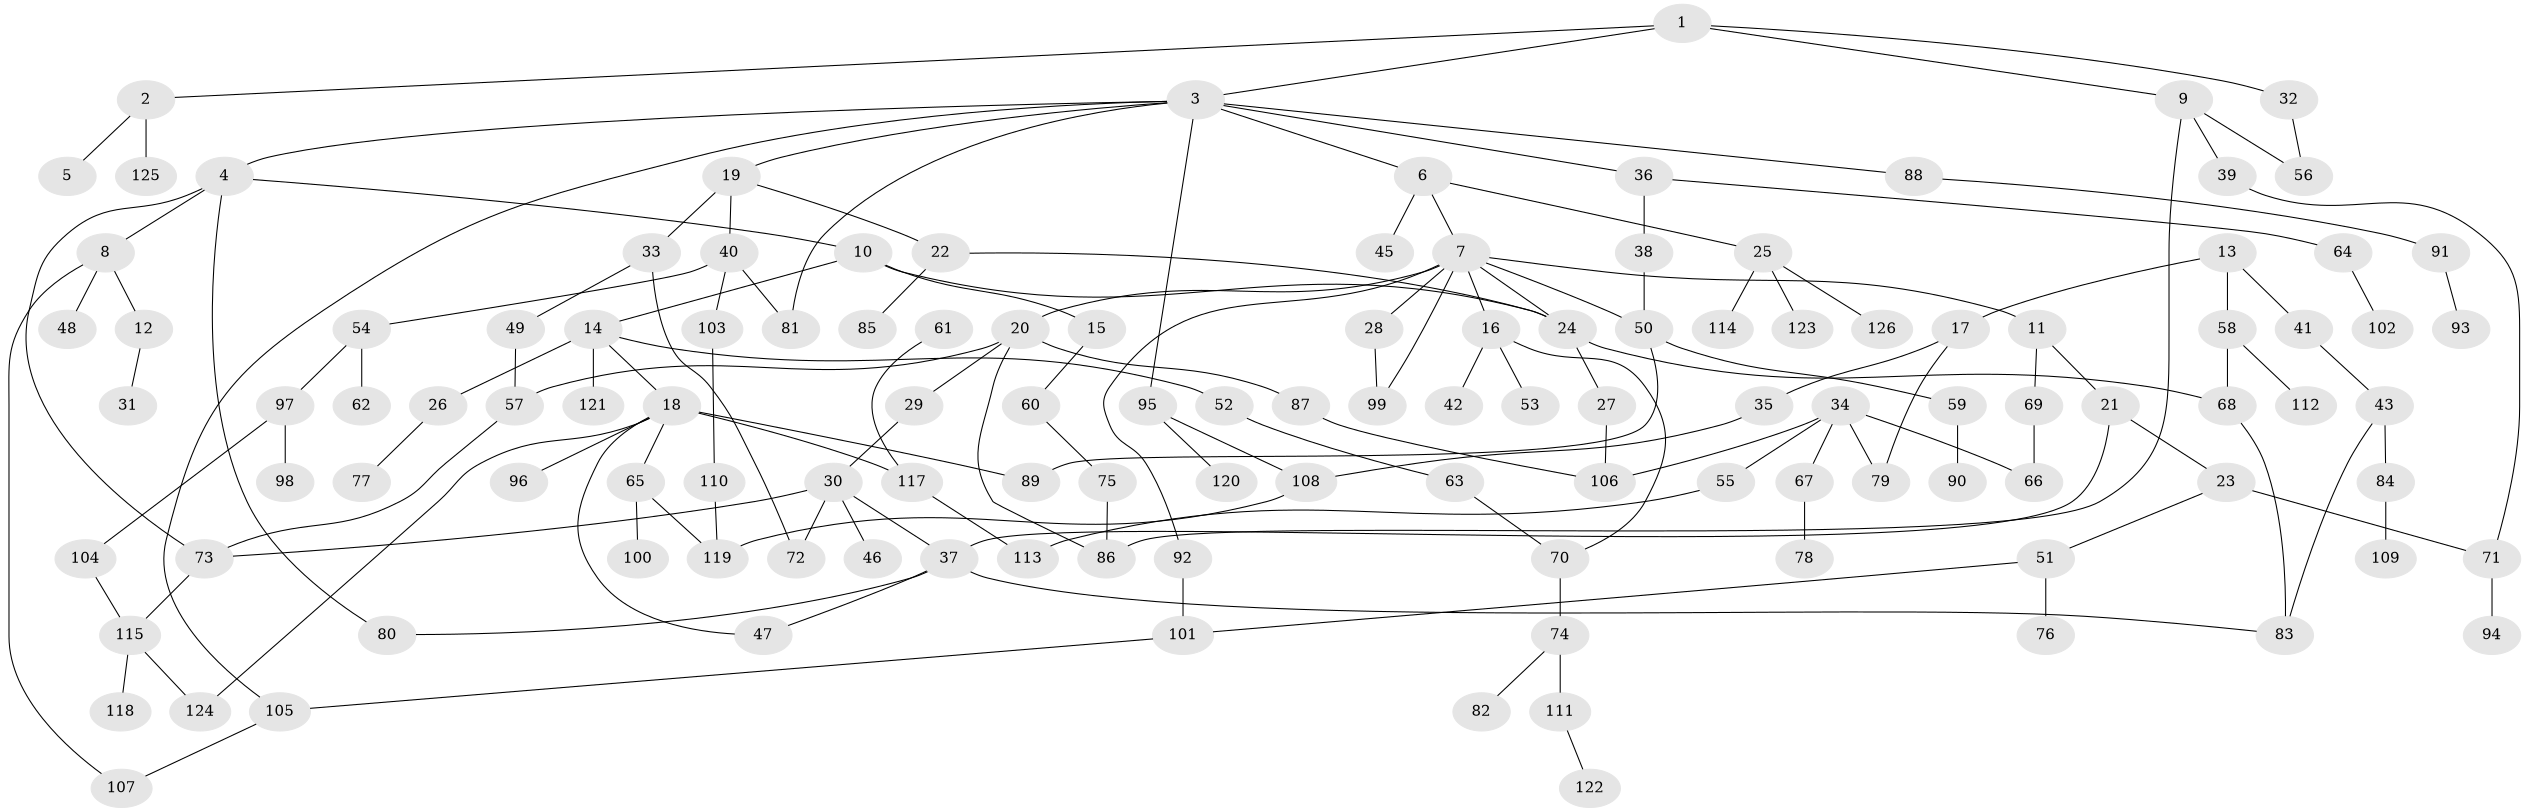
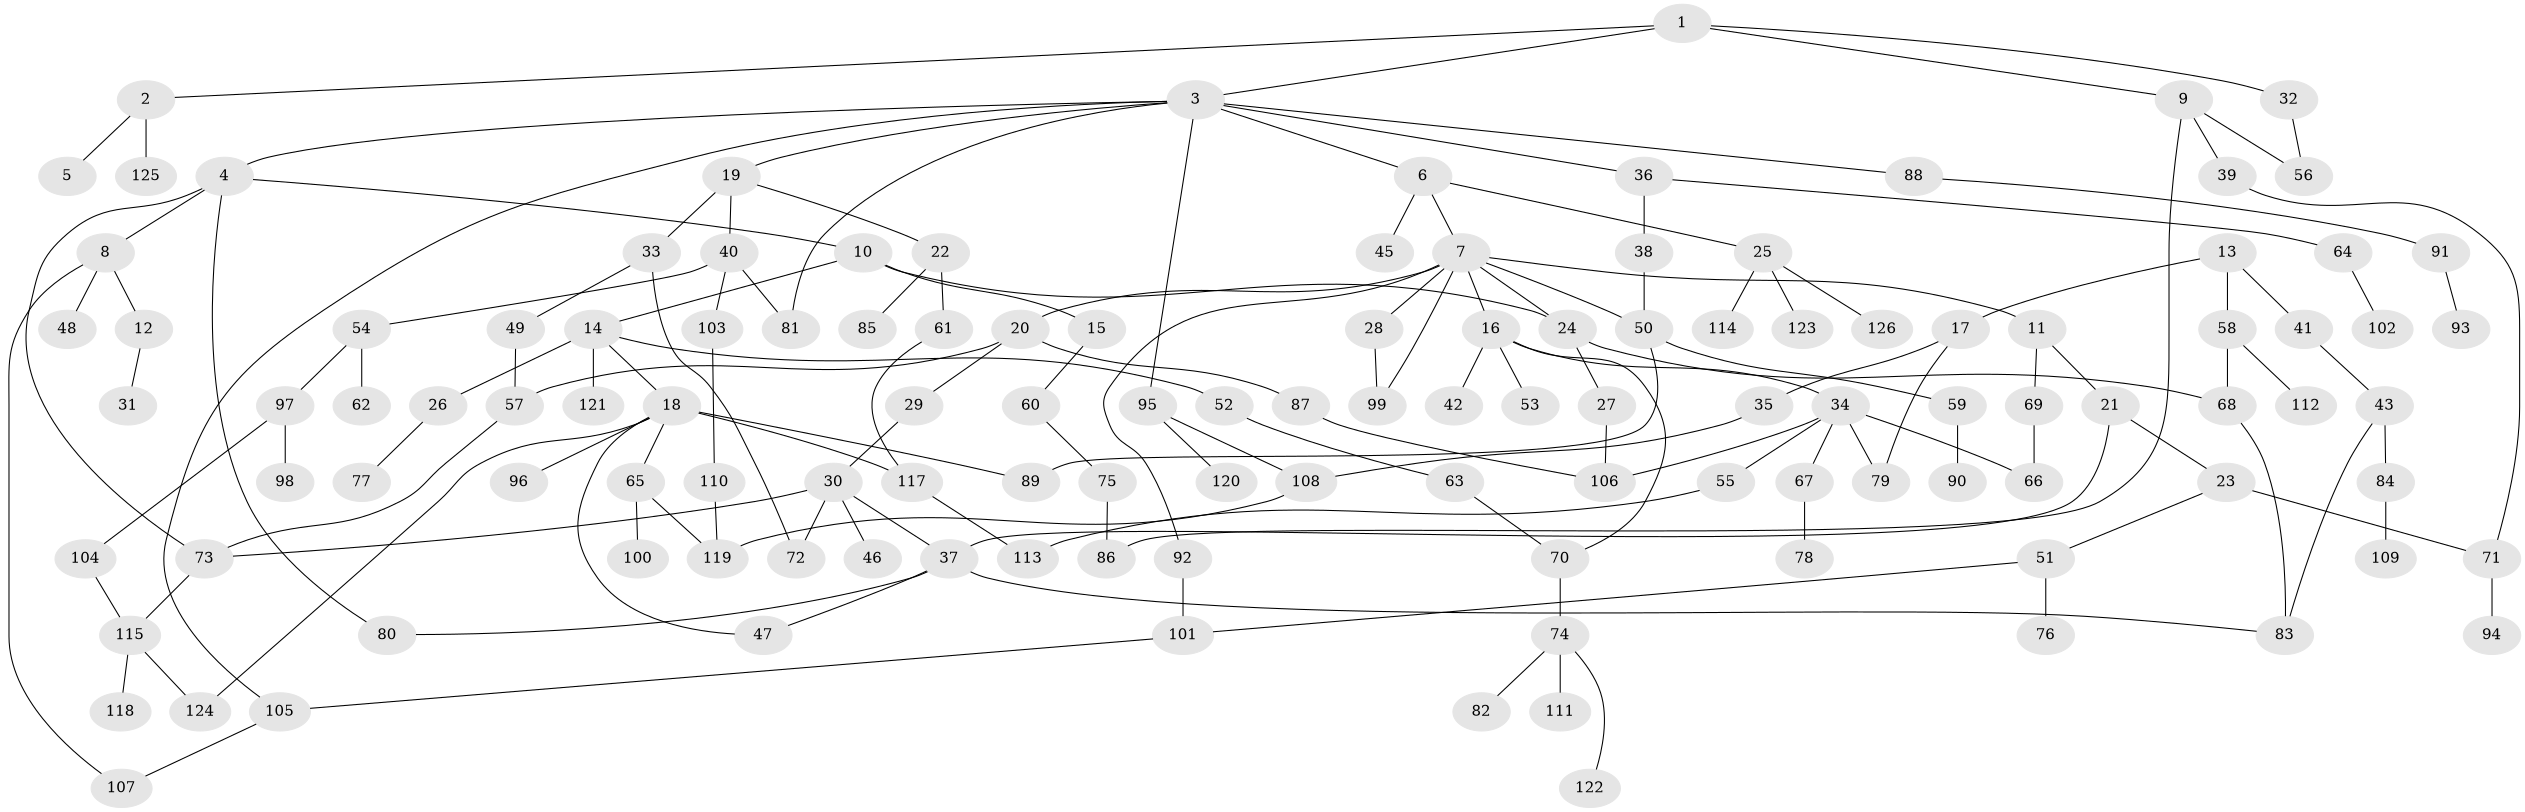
edge "22" -- "24": now "22" -- "61"
edge "16" -- "34": added
edge "20" -- "86": removed
edge "111" -- "122": now "74" -- "122"
